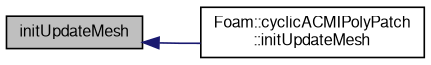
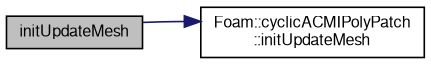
edge "Foam::cyclicACMIPolyPatch ::initUpdateMesh" -> "initUpdateMesh": reversed
